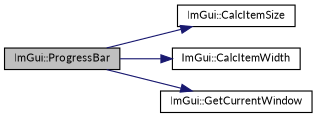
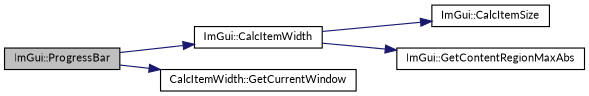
edge "ImGui::ProgressBar" -> "ImGui::CalcItemSize": now "ImGui::CalcItemWidth" -> "ImGui::CalcItemSize"
node "ImGui::GetContentRegionMaxAbs": added
node "ImGui::GetCurrentWindow": label "ImGui::GetCurrentWindow" -> "CalcItemWidth::GetCurrentWindow"
